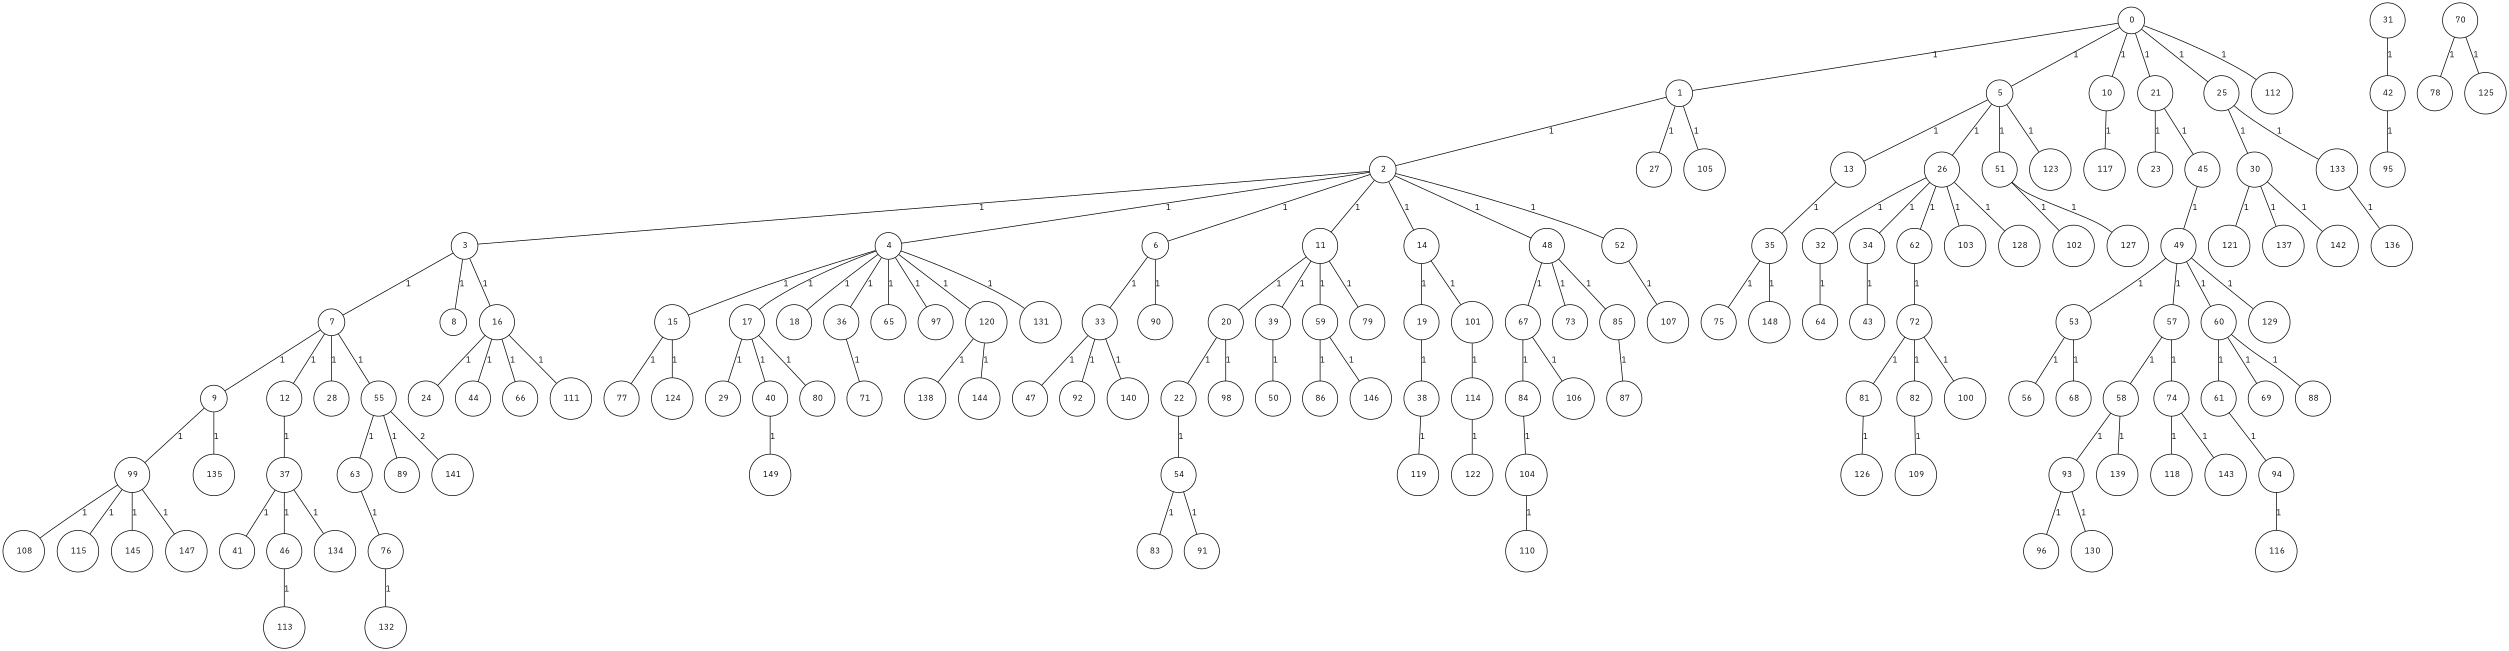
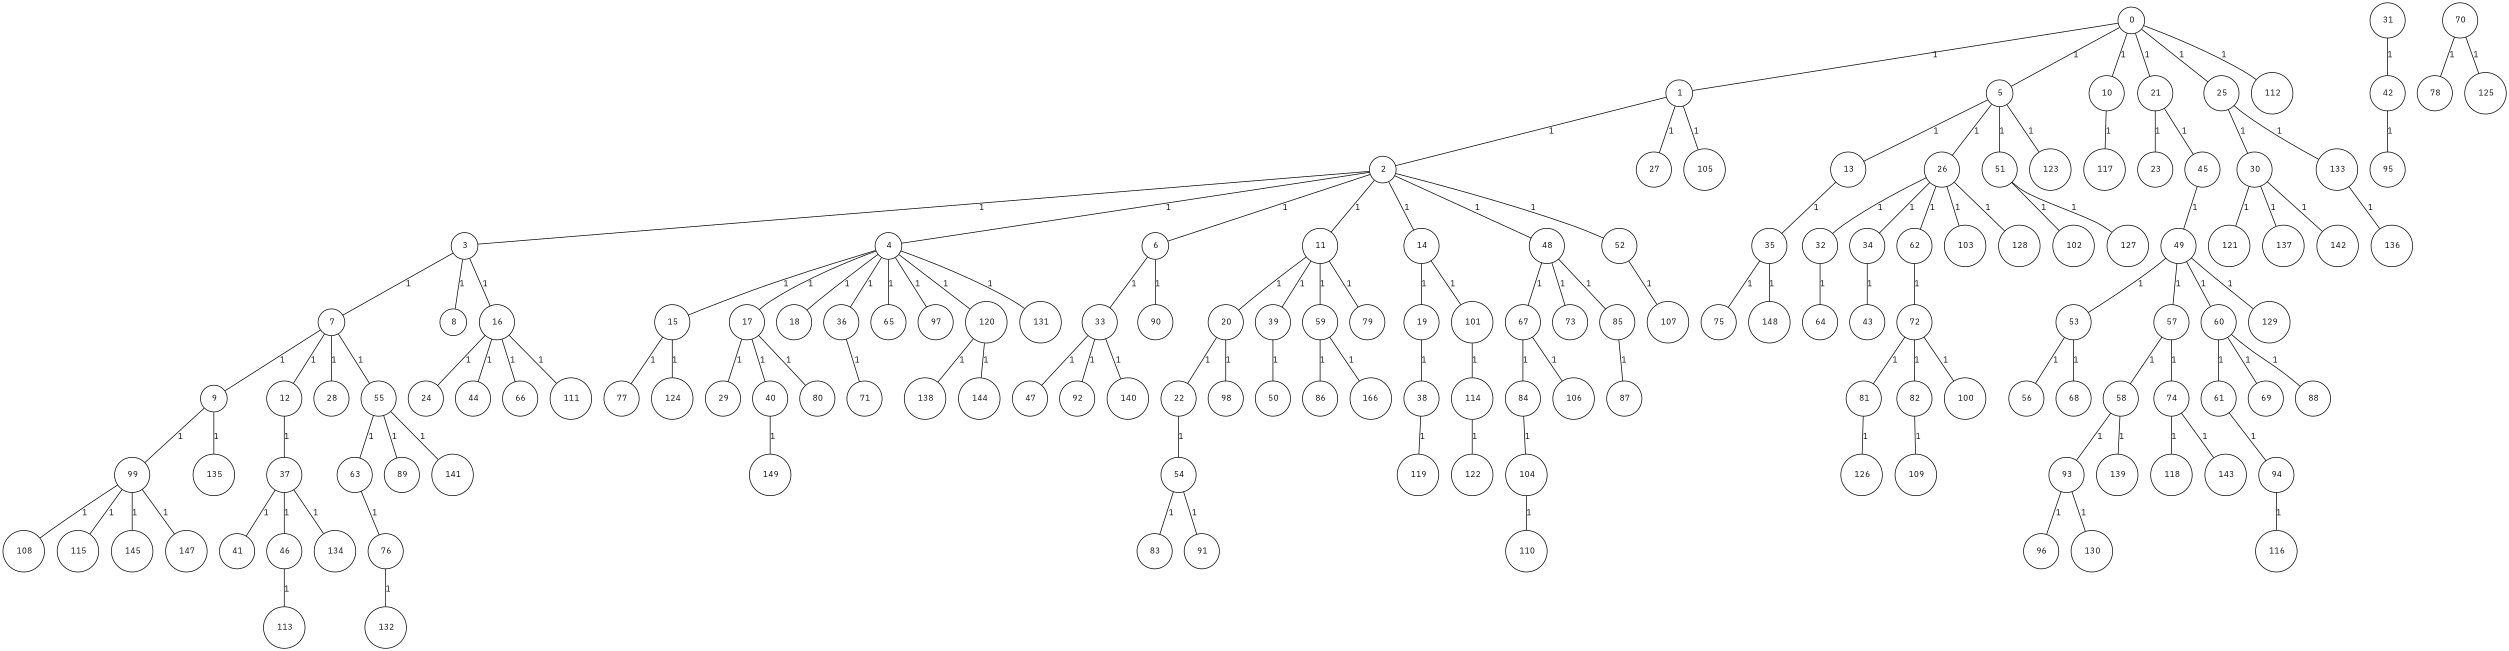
node "146": label "146" -> "166"
edge "55" -- "141": label "2" -> "1"
